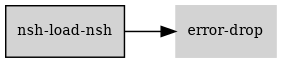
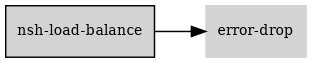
node "nsh-load-nsh": label "nsh-load-nsh" -> "nsh-load-balance"
